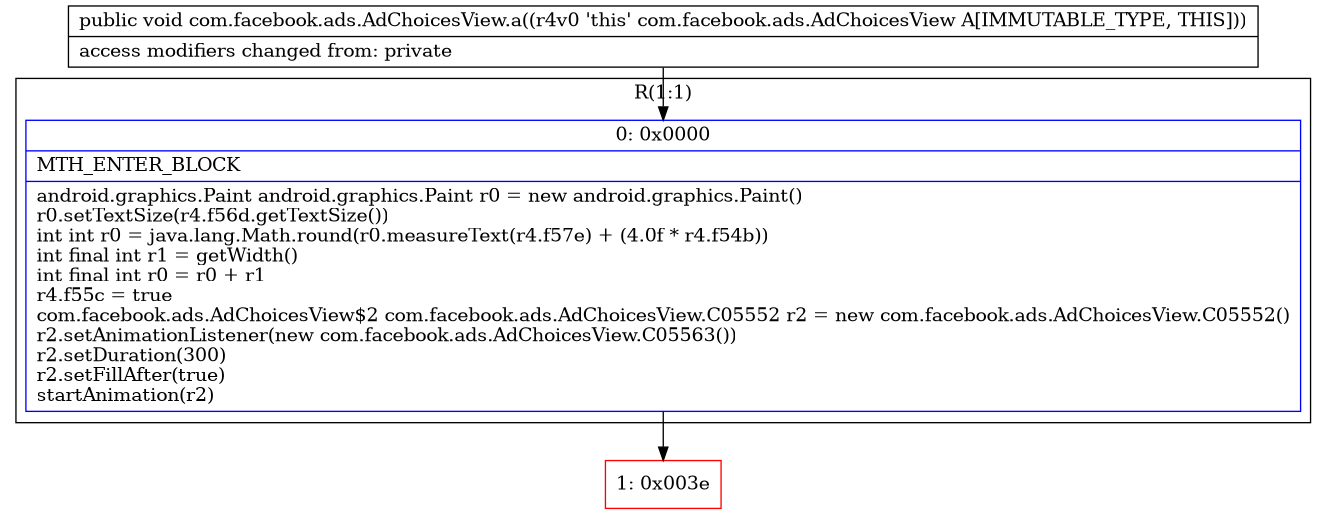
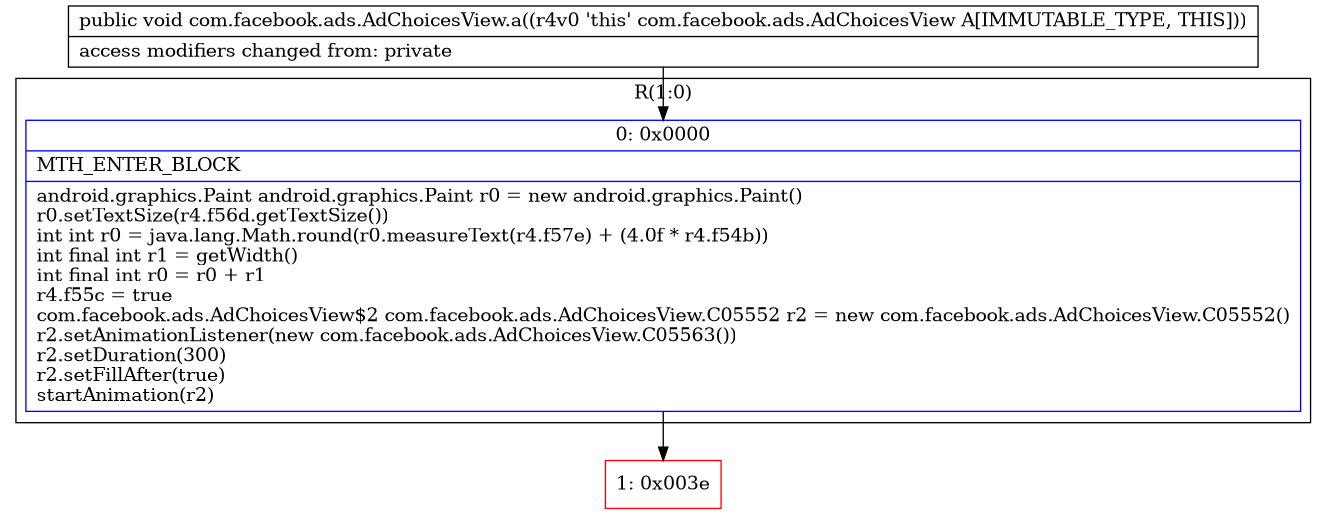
cluster "R(1:1)": label "R(1:1)" -> "R(1:0)"
